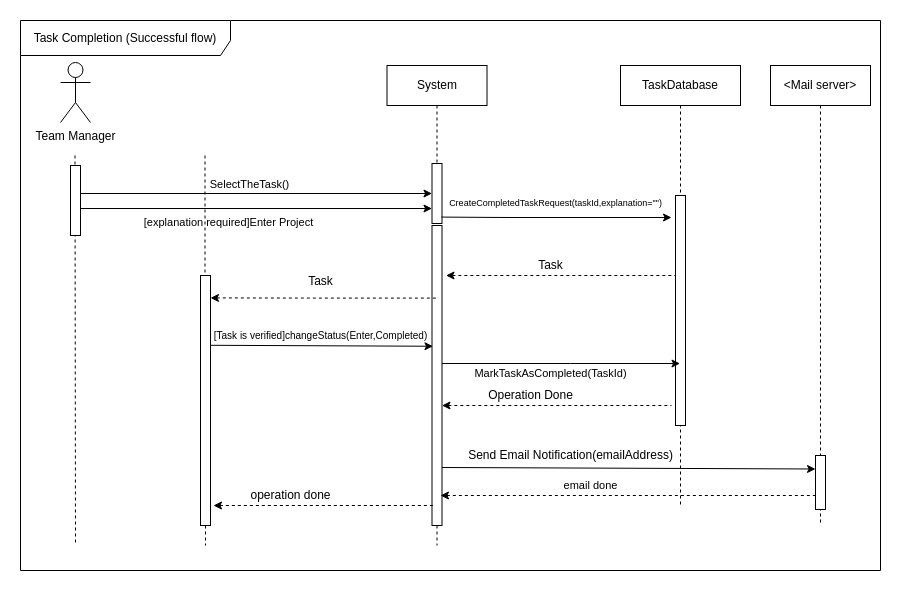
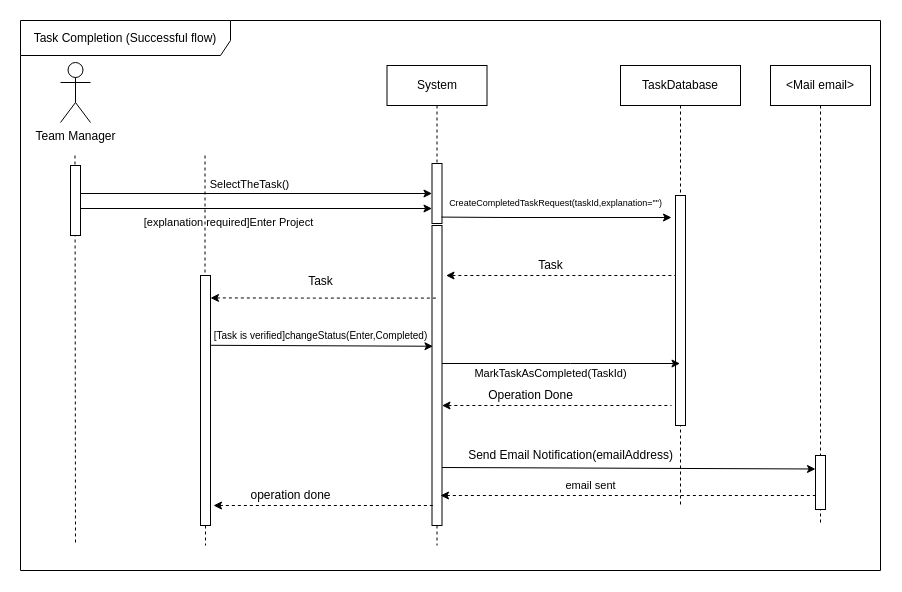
node "<Mail server>": label "<Mail server>" -> "<Mail email>"
node "email done": label "email done" -> "email sent"
